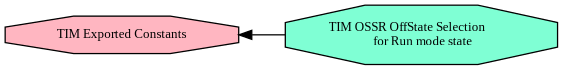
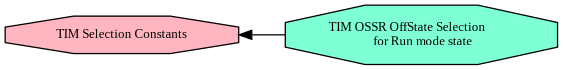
node "TIM Exported Constants": label "TIM Exported Constants" -> "TIM Selection Constants"
